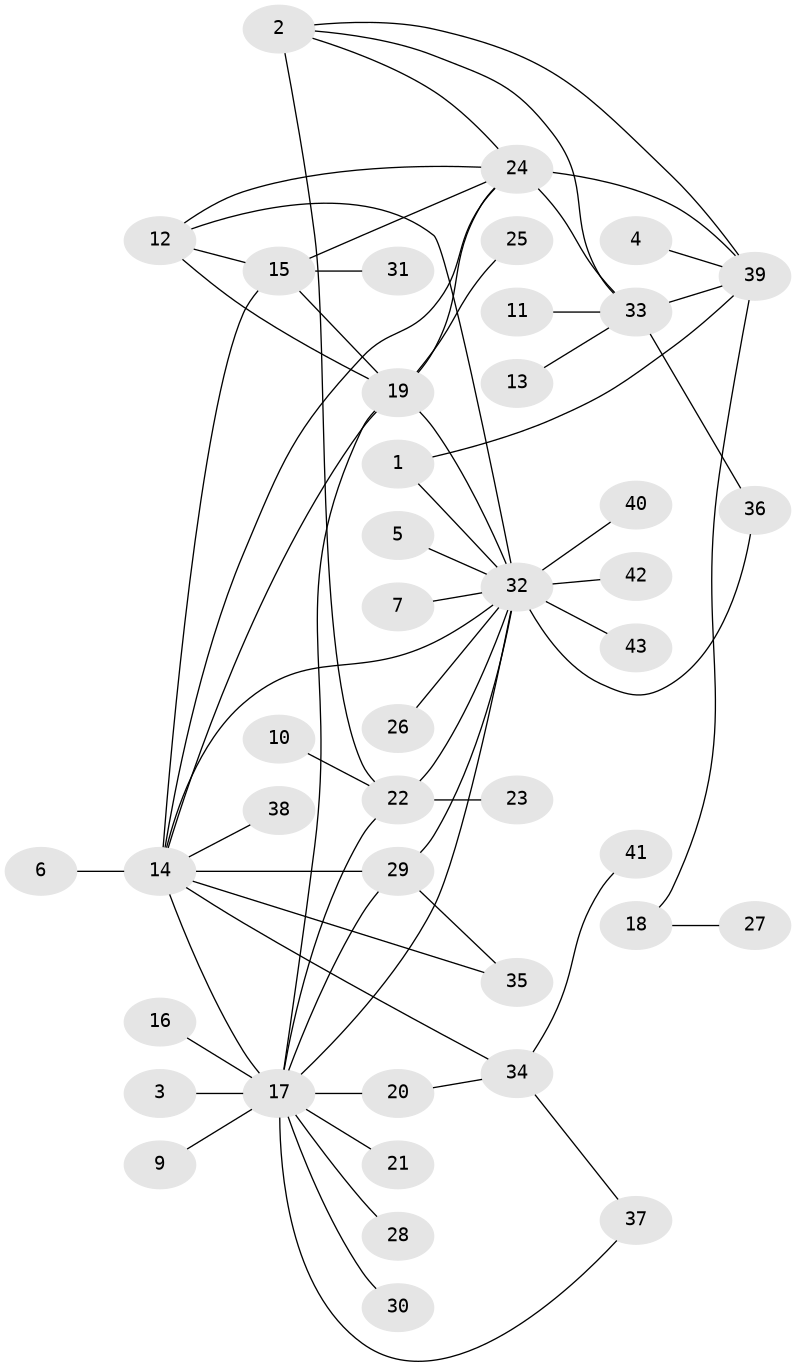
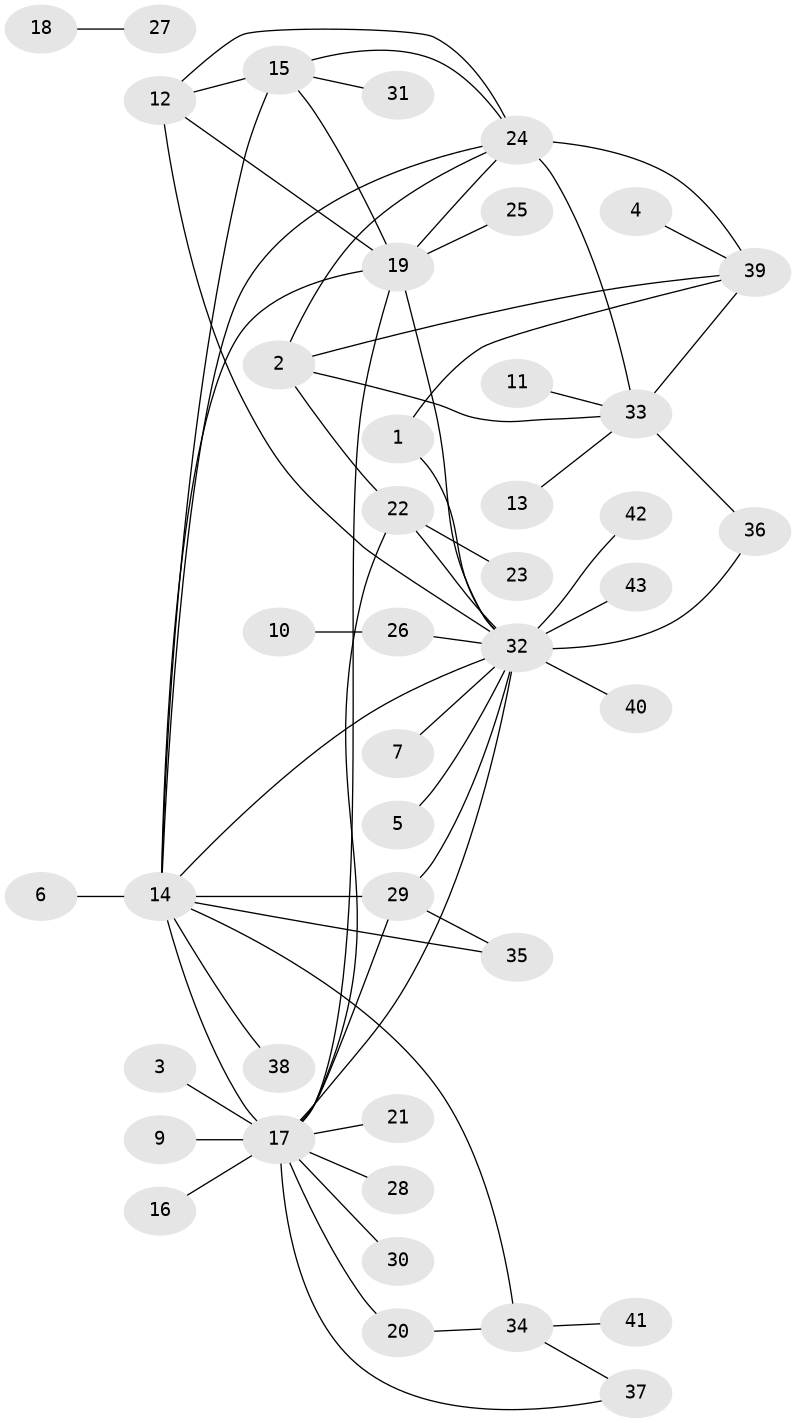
edge "39" -- "18": removed
edge "10" -- "22": now "10" -- "26"
